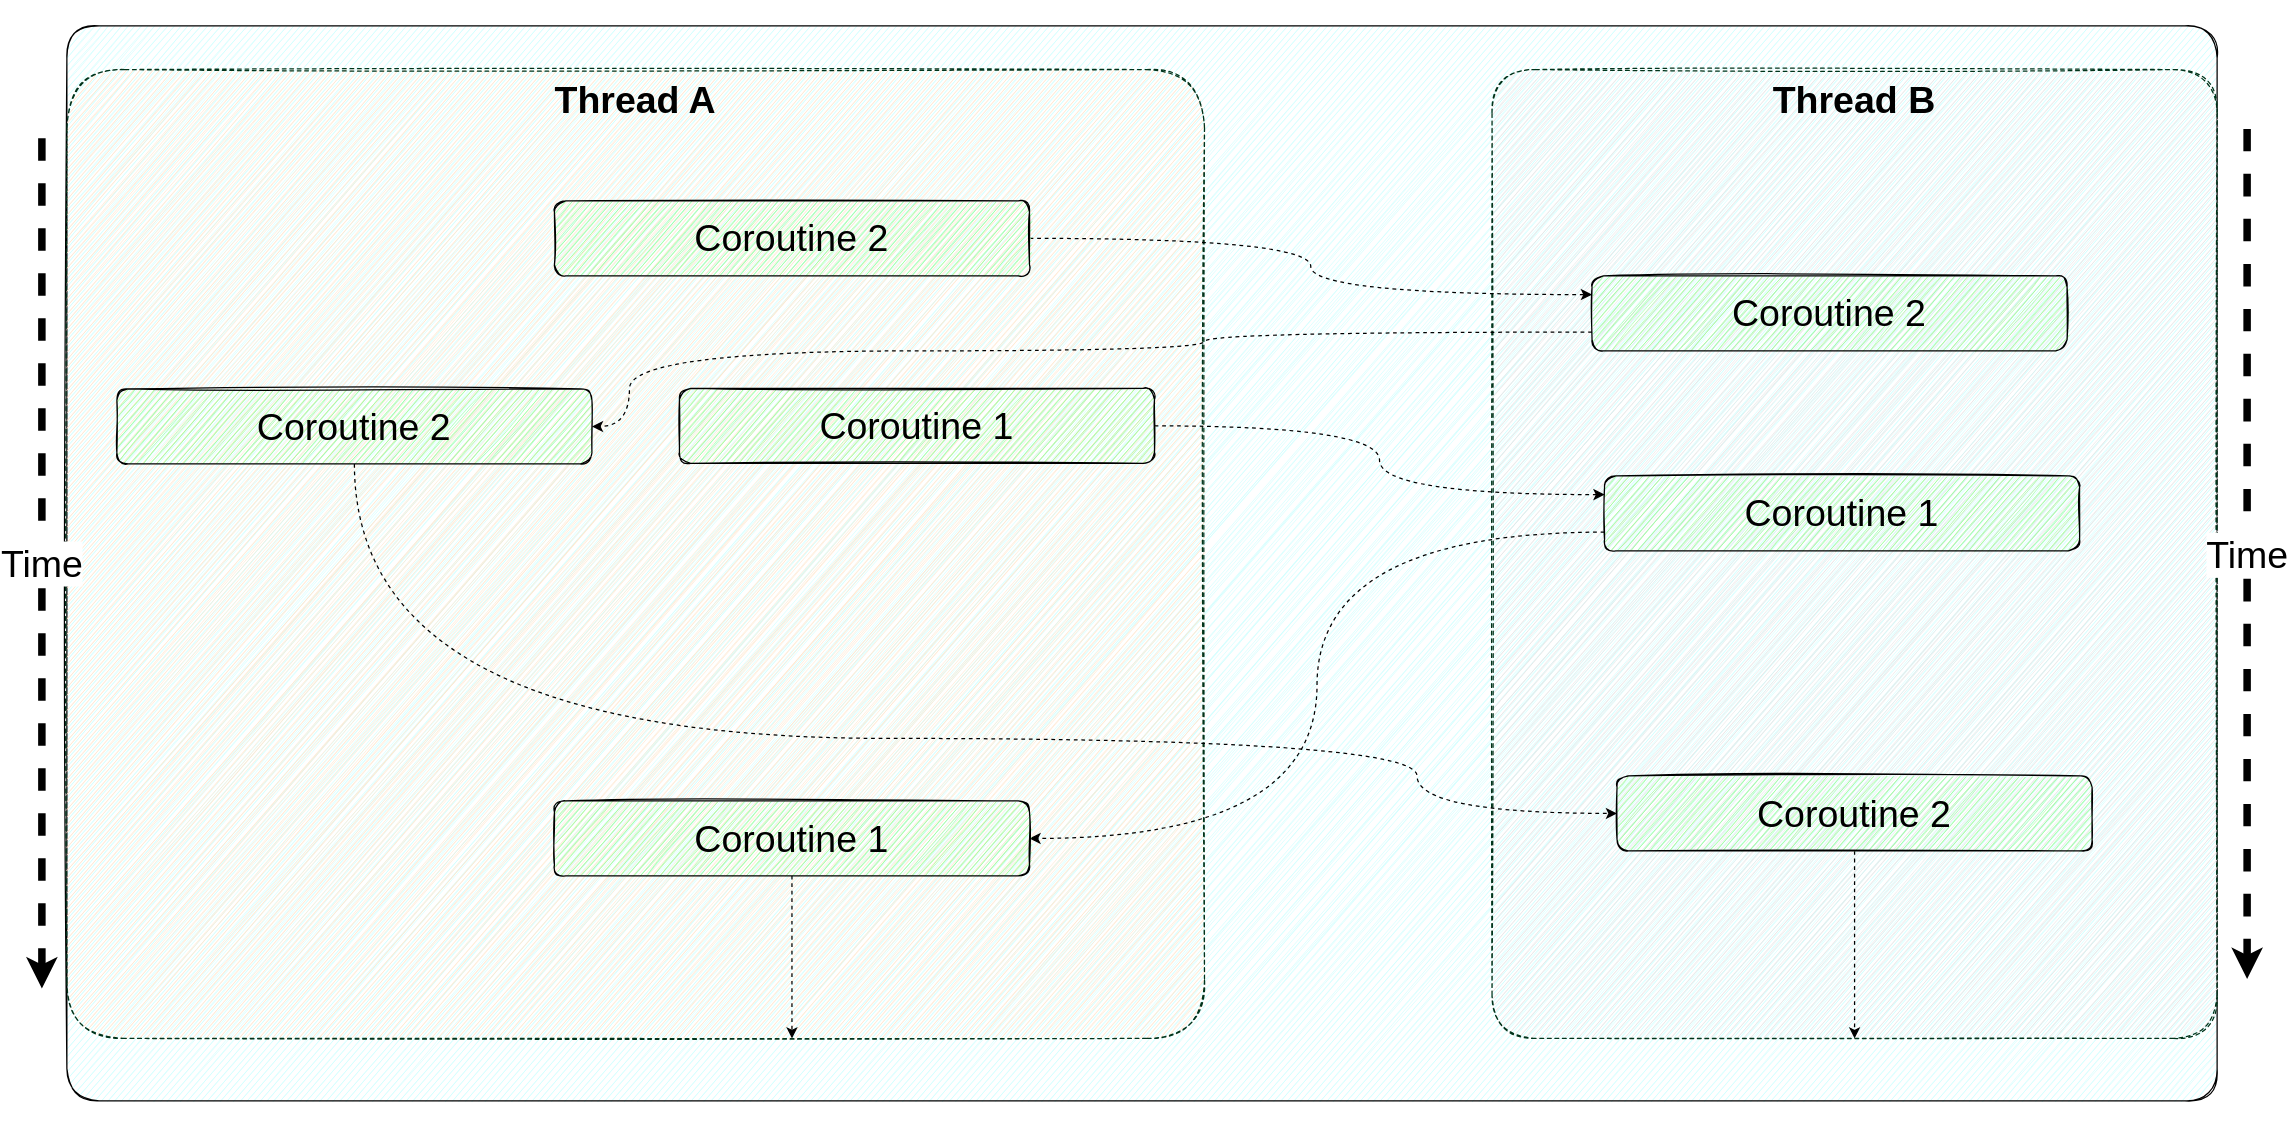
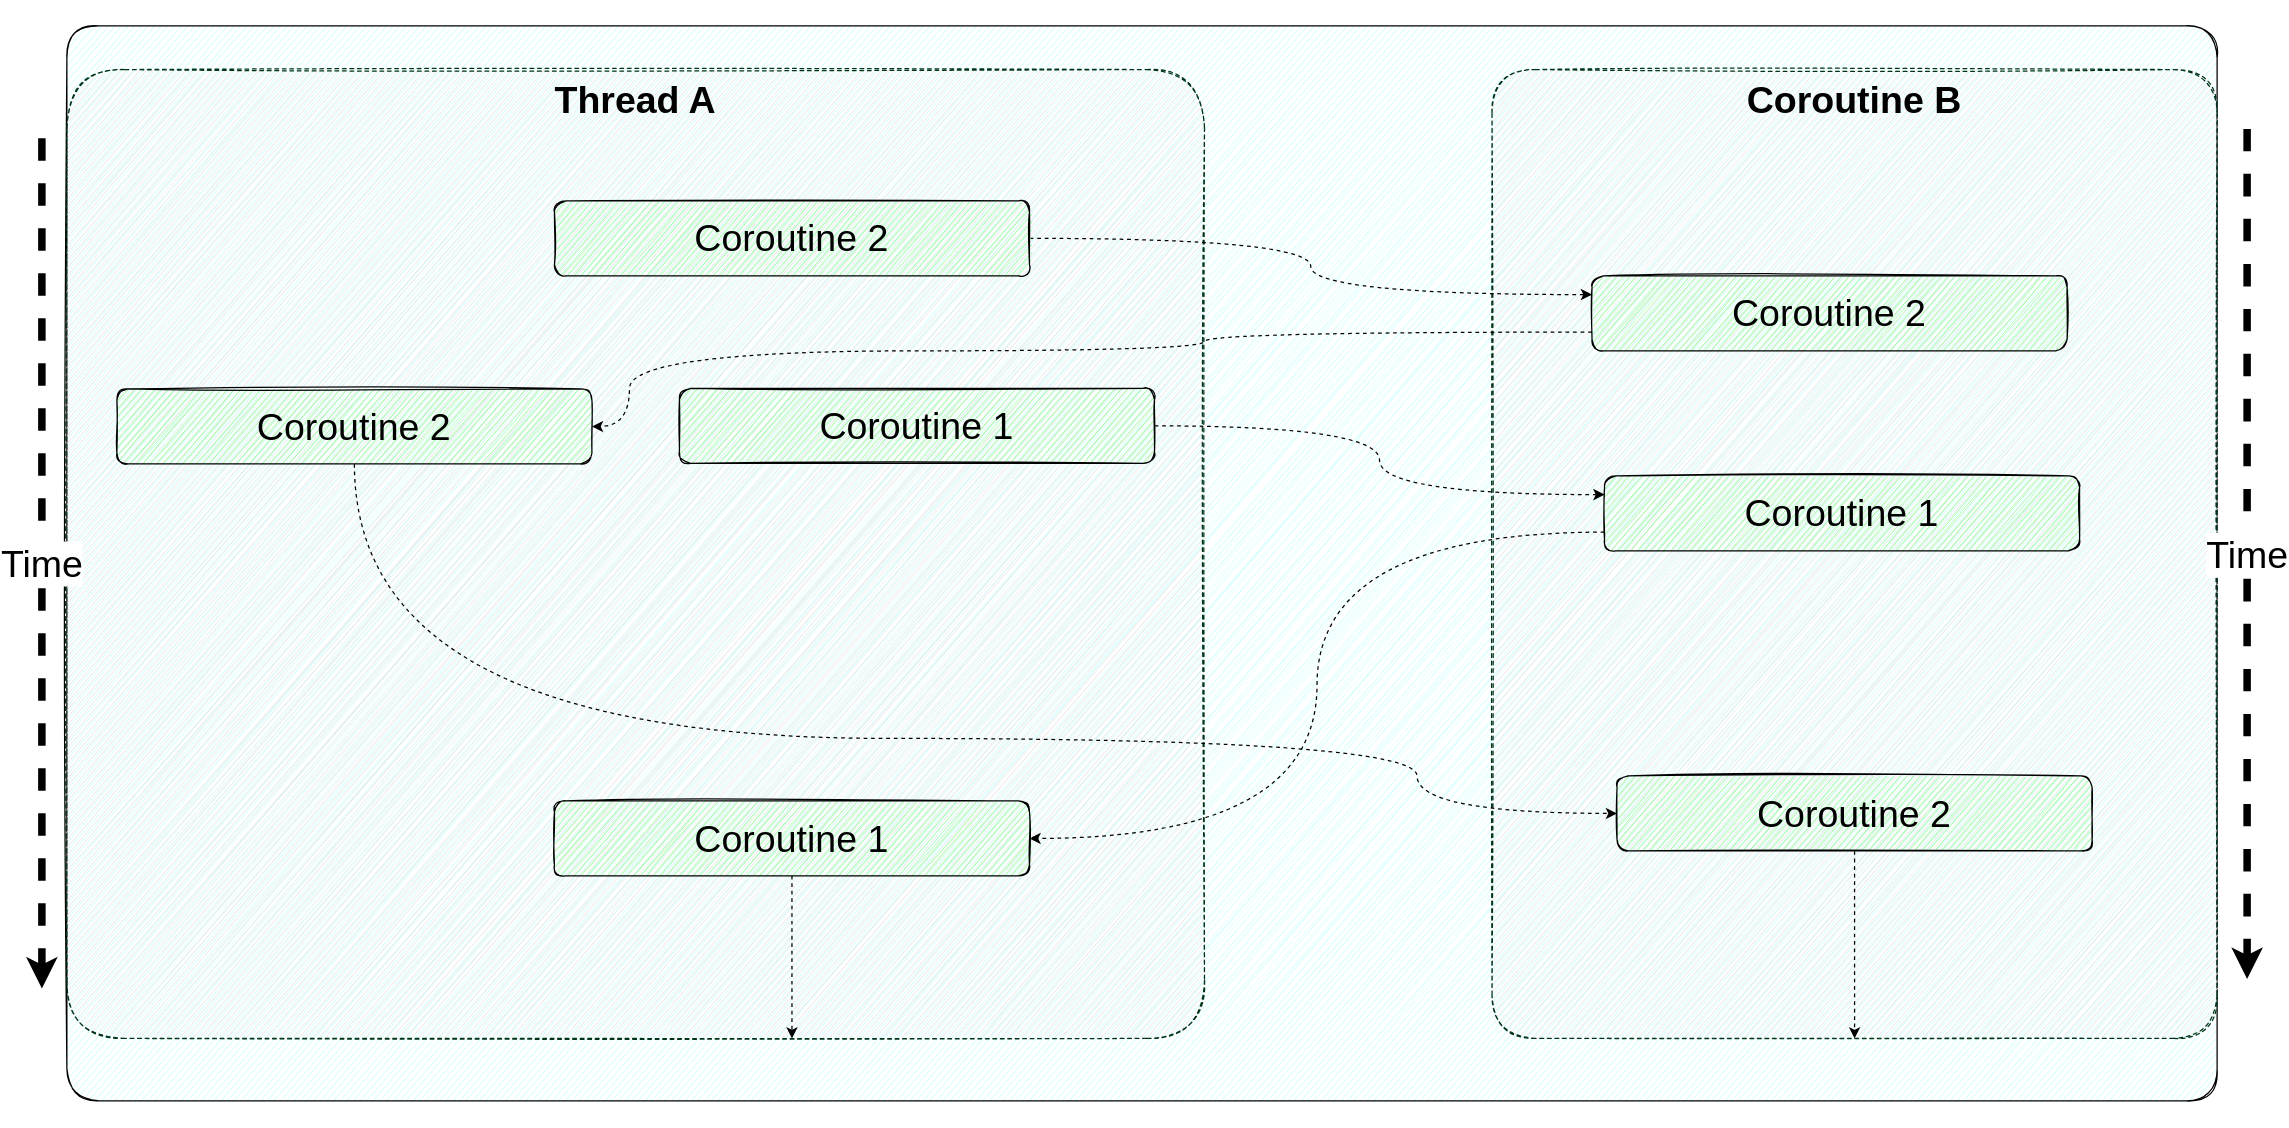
node "Thread B": label "Thread B" -> "Coroutine B"
node "Thread A": fillcolor #ffe6cc -> #e6e6e6
